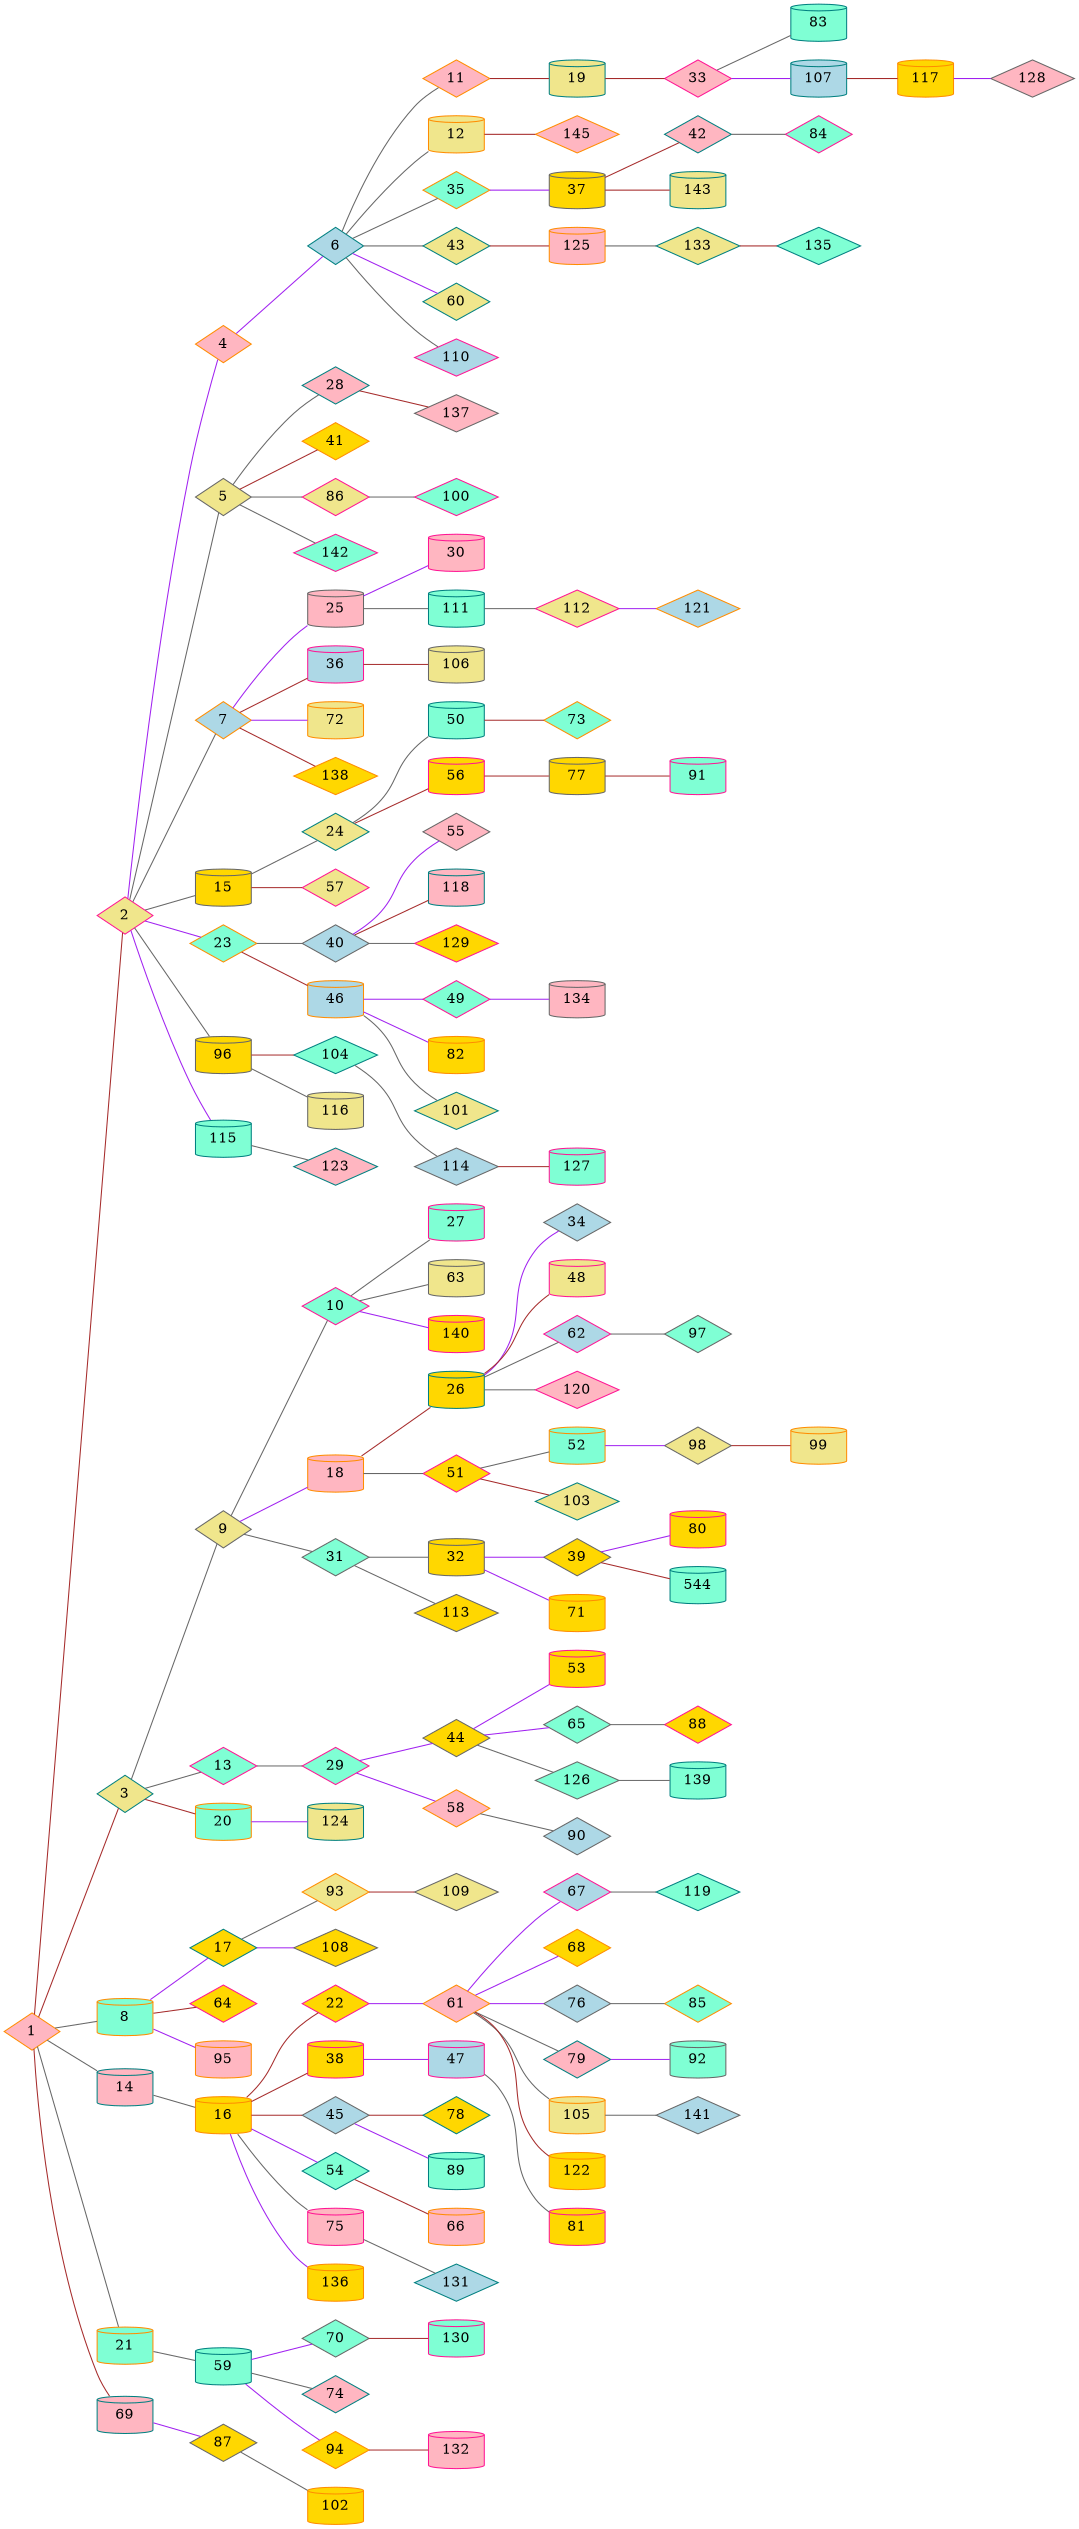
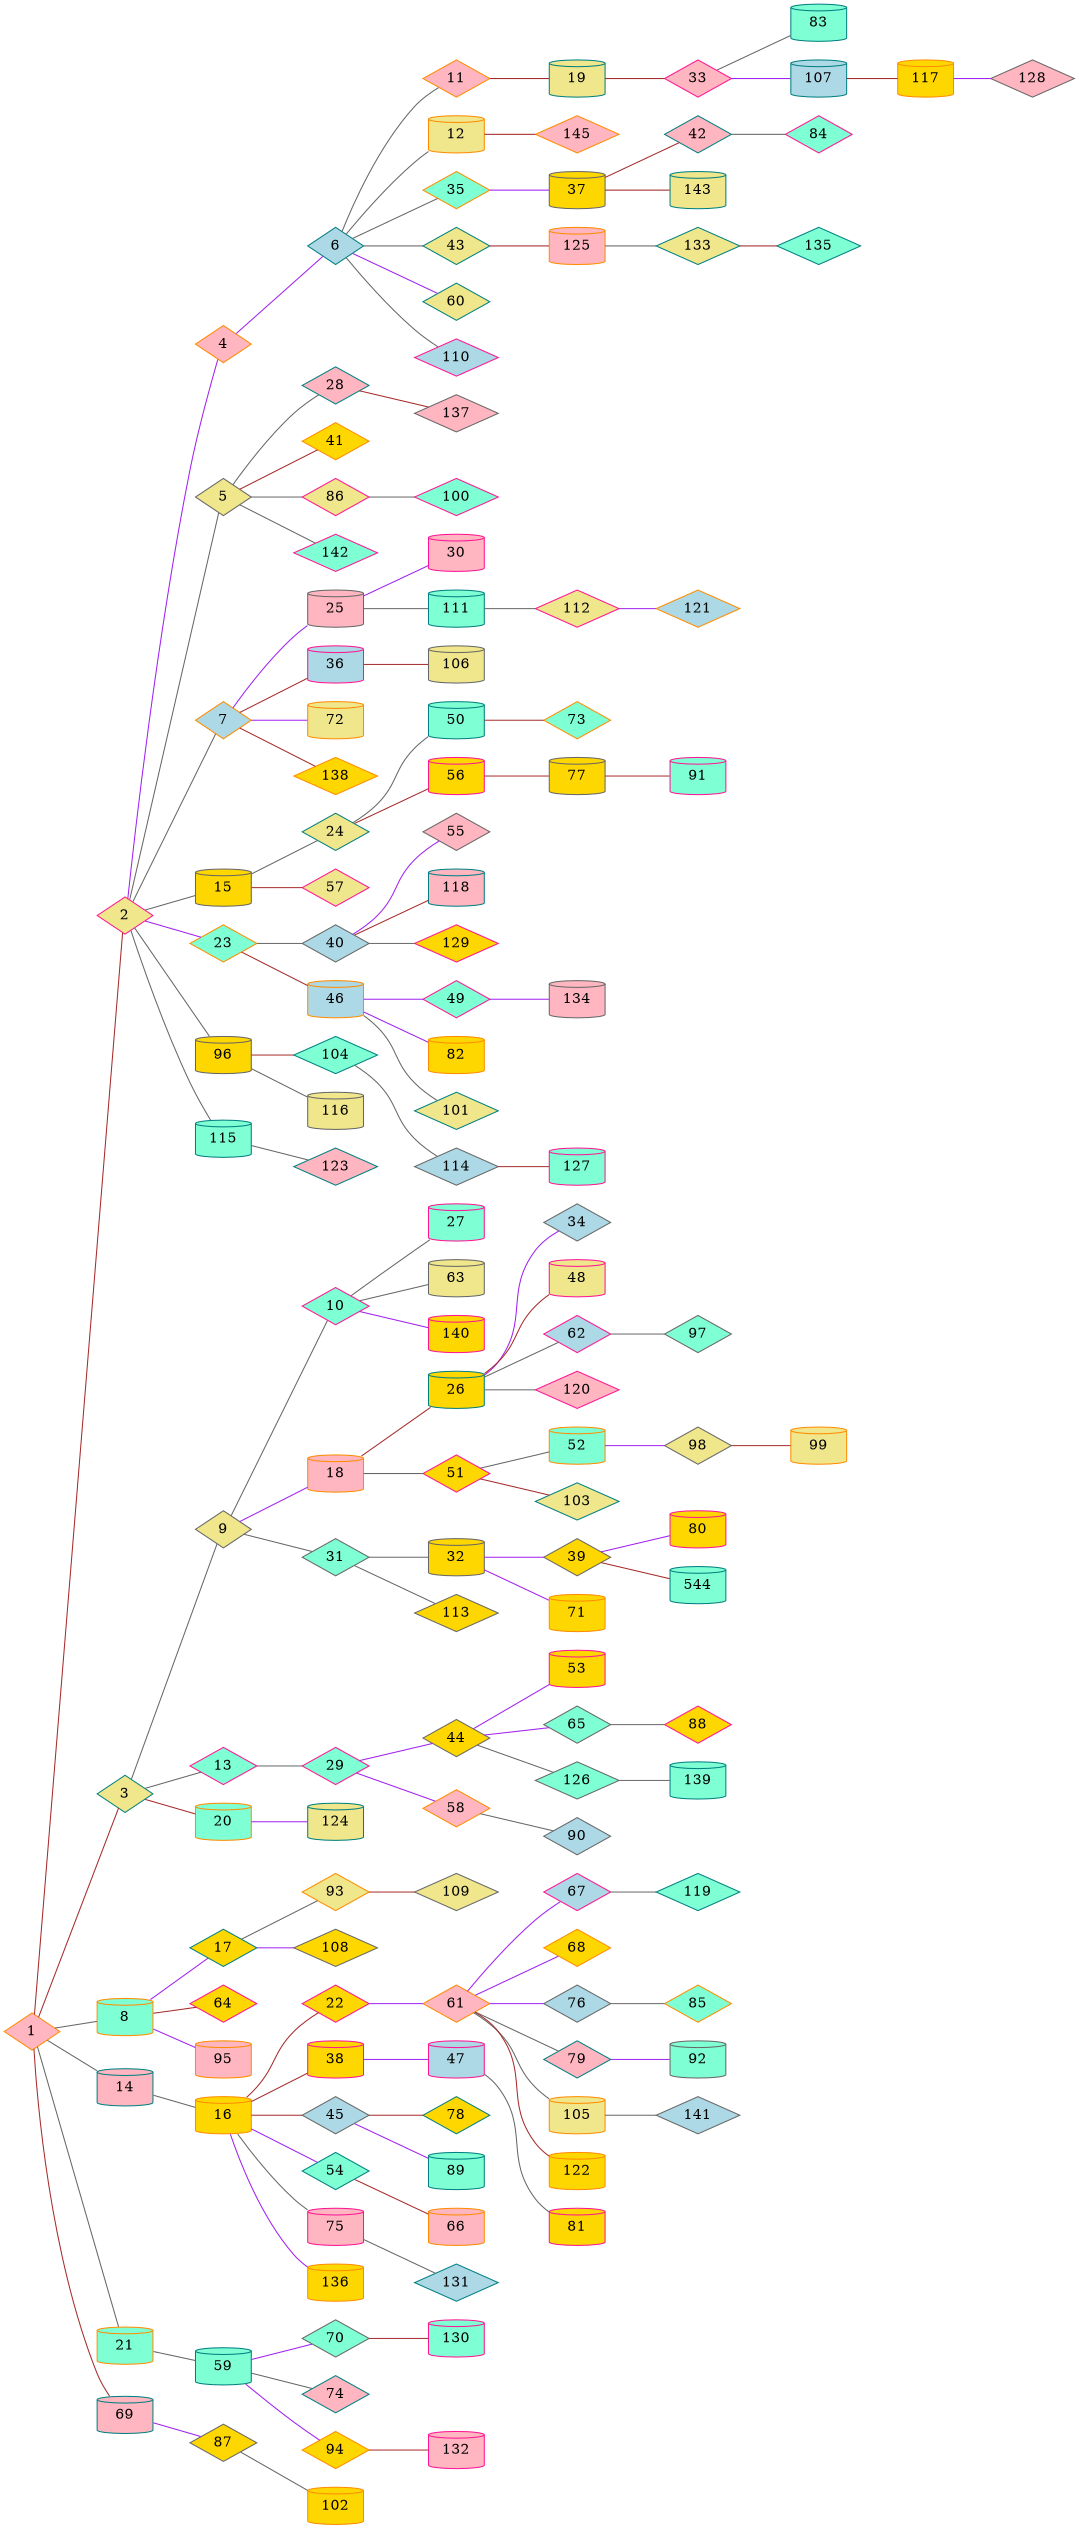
edge "2" -- "115": color purple -> gray40
